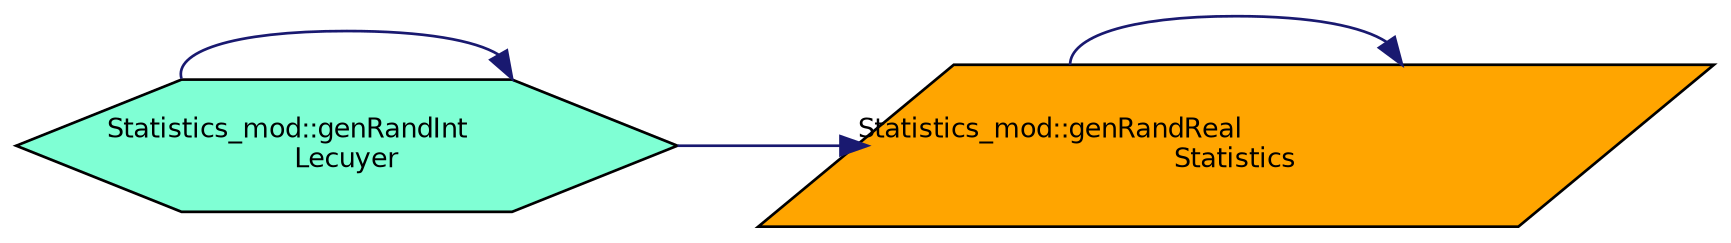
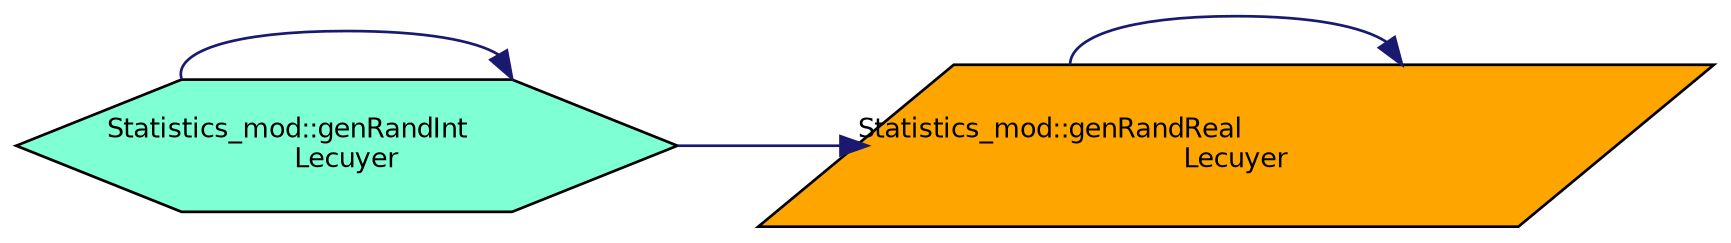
node "Statistics_mod::genRandReal Statistics": label "Statistics_mod::genRandReal Statistics" -> "Statistics_mod::genRandReal Lecuyer"
